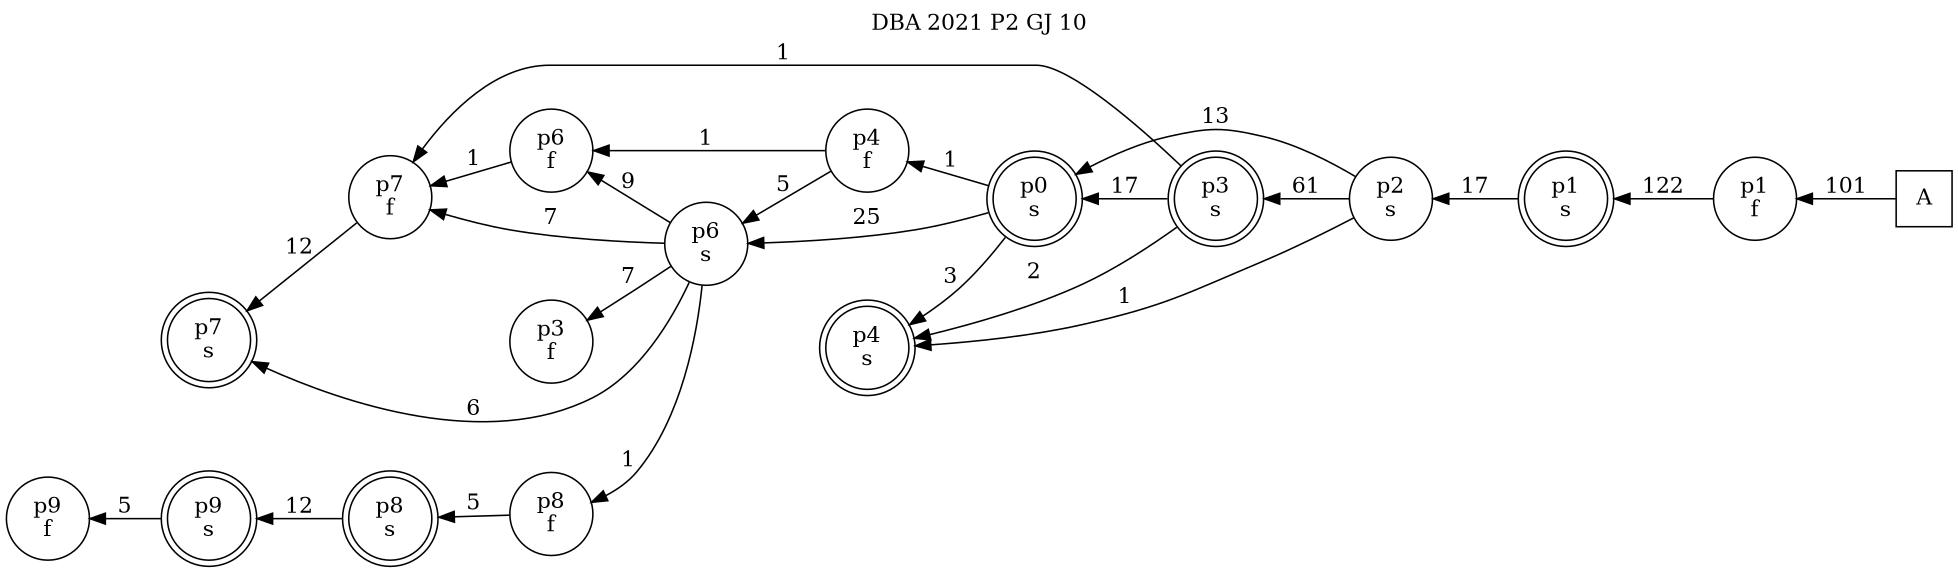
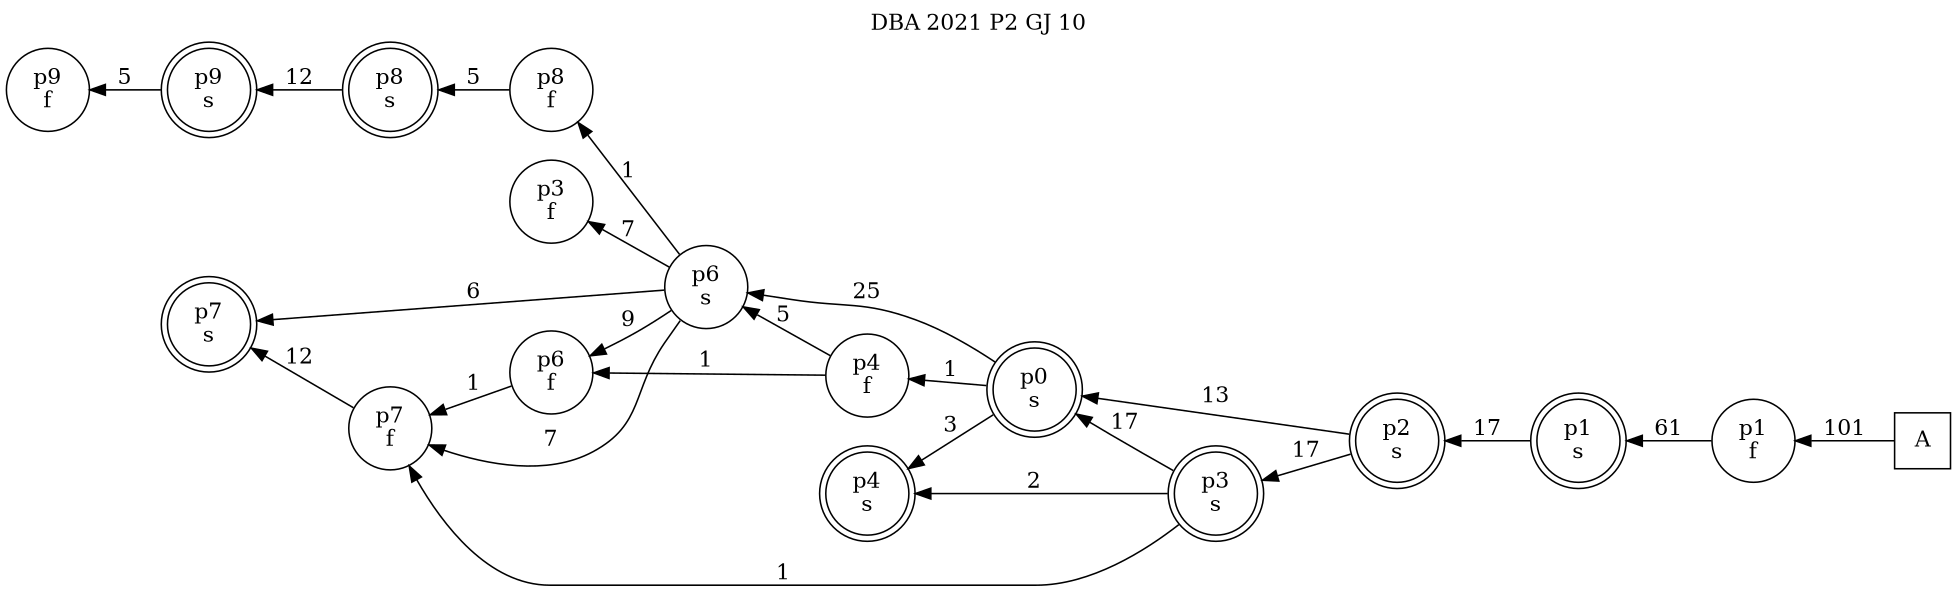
edge "p2 s" -> "p3 s": label "61" -> "17"
edge "p1 f" -> "p1 s": label "122" -> "61"
node "p2 s": shape circle -> doublecircle
edge "p2 s" -> "p4 s": removed, label "1"
